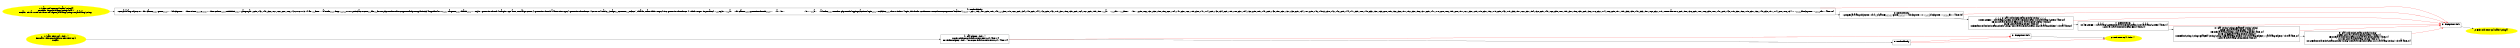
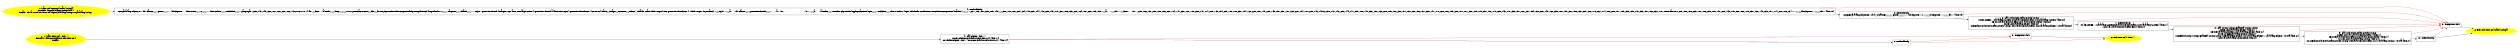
node "10:  method_body": added
